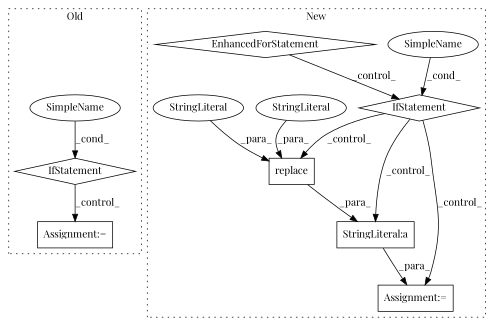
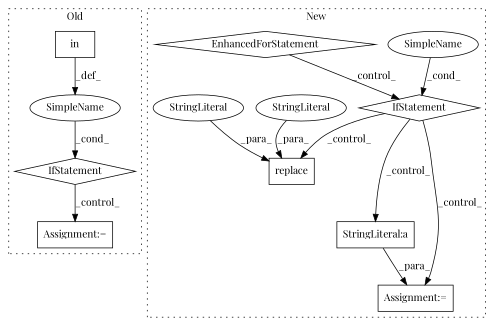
node "in": added
edge "replace" -> "StringLiteral:a": removed, label "_para_"
